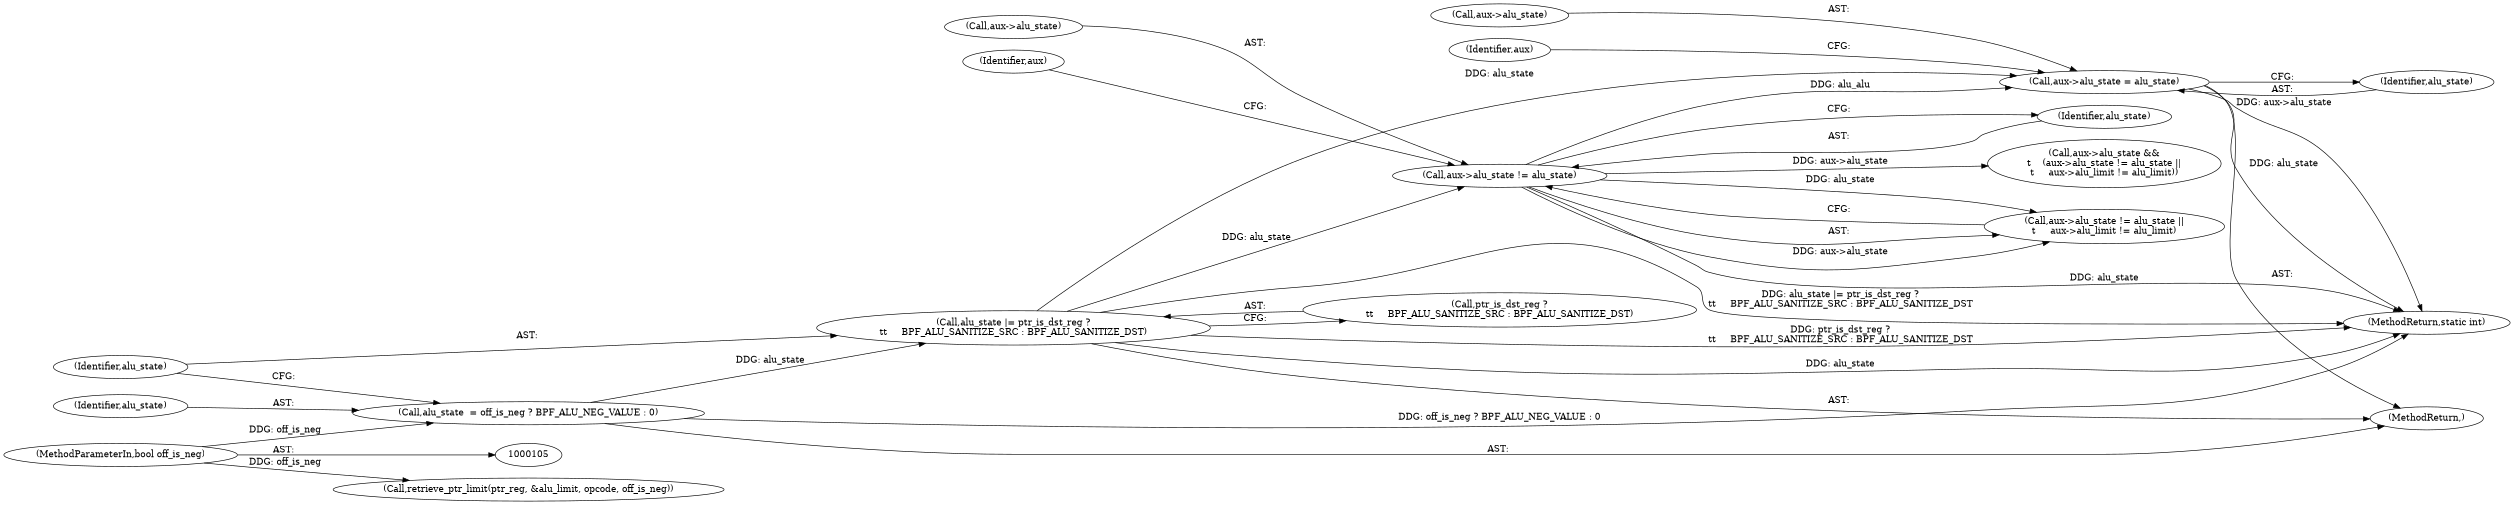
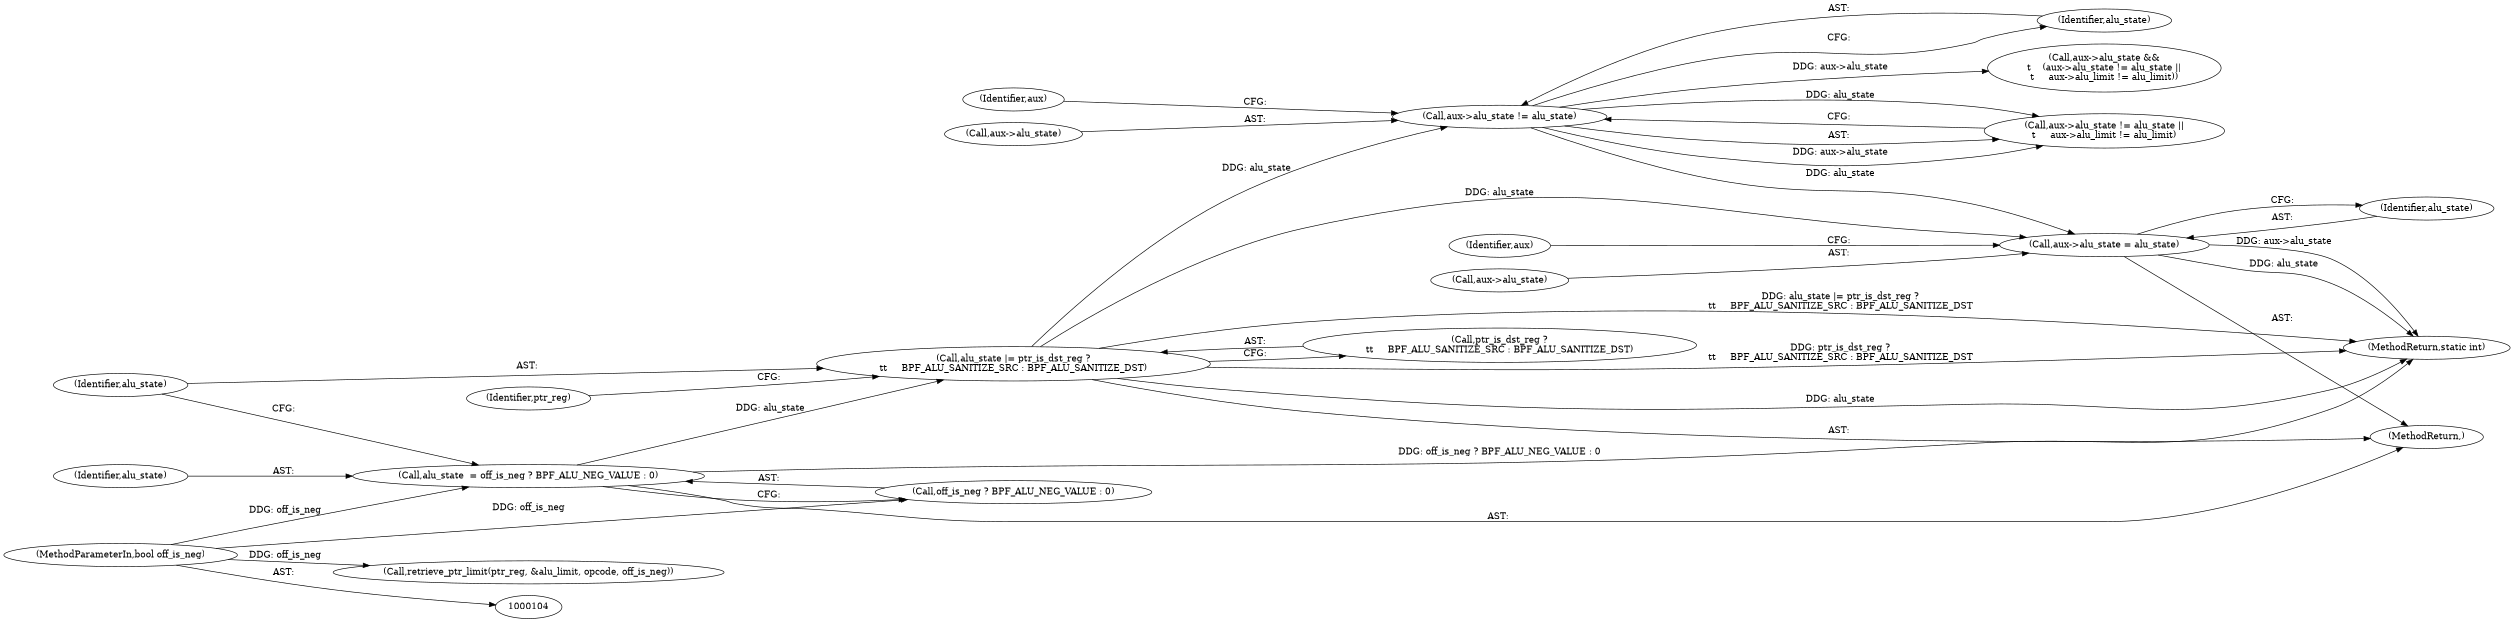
edge "(Call,aux->alu_state != alu_state)" -> "(Call,aux->alu_state = alu_state)": label "DDG: alu_alu" -> "DDG: alu_state"
edge "(Call,aux->alu_state != alu_state)" -> "(MethodReturn,static int)": removed, label "DDG: alu_state"
node "(Identifier,ptr_reg)": added
node "1000105": label "1000105" -> "1000104"
node "(Call,off_is_neg ? BPF_ALU_NEG_VALUE : 0)": added
